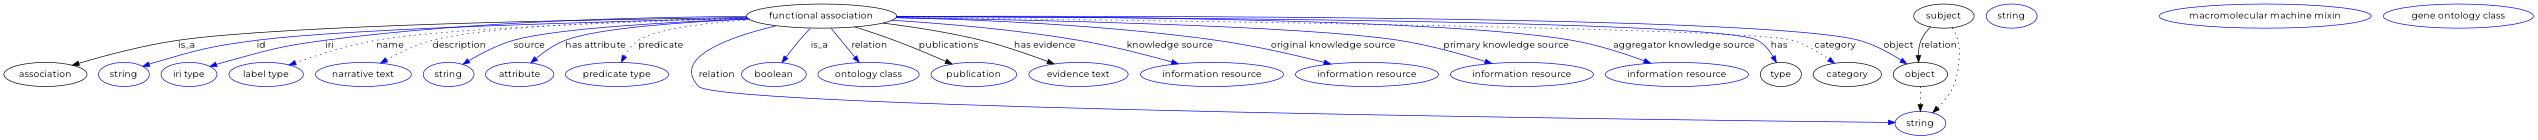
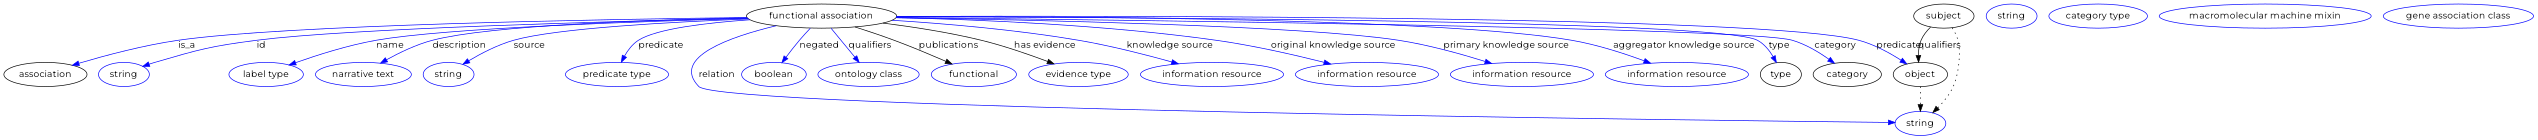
node "category type": added
node "gene ontology class": label "gene ontology class" -> "gene association class"
edge "functional association" -> "category": style dotted -> solid
edge "functional association" -> "association": color black -> blue
edge "functional association" -> "narrative text": style dotted -> solid
edge "functional association" -> "predicate type": style dotted -> solid
edge "functional association" -> "label type": style dotted -> solid
edge "functional association" -> "boolean": label "is_a" -> "negated"
edge "functional association" -> "ontology class": label "relation" -> "qualifiers"
edge "functional association" -> "type": label "has" -> "type"
edge "functional association" -> "object": label "object" -> "predicate"
edge "subject" -> "object": label "relation" -> "qualifiers"
node "iri type": removed
node "attribute": removed
node "publication": label "publication" -> "functional"
node "evidence text": label "evidence text" -> "evidence type"
